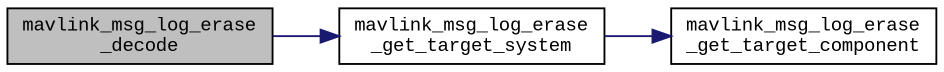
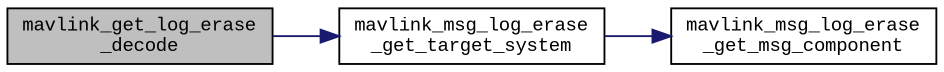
node "mavlink_msg_log_erase _decode": label "mavlink_msg_log_erase _decode" -> "mavlink_get_log_erase _decode"
node "mavlink_msg_log_erase _get_target_component": label "mavlink_msg_log_erase _get_target_component" -> "mavlink_msg_log_erase _get_msg_component"
